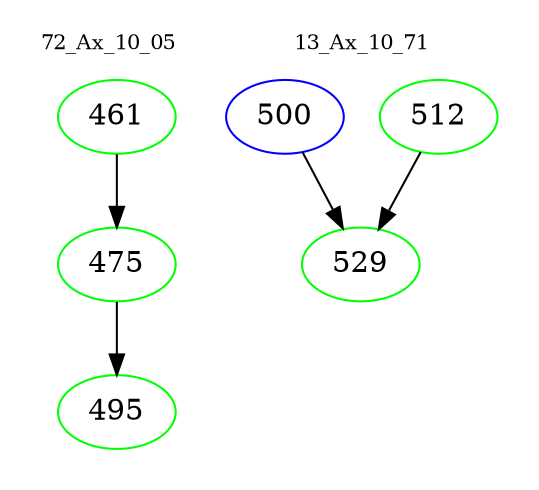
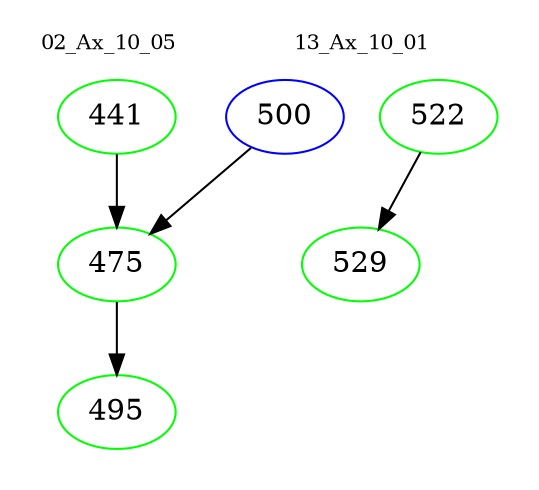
cluster "72_Ax_10_05": label "72_Ax_10_05" -> "02_Ax_10_05"
cluster "13_Ax_10_71": label "13_Ax_10_71" -> "13_Ax_10_01"
node "461": label "461" -> "441"
node "512": label "512" -> "522"
edge "500" -> "529": now "500" -> "475"
